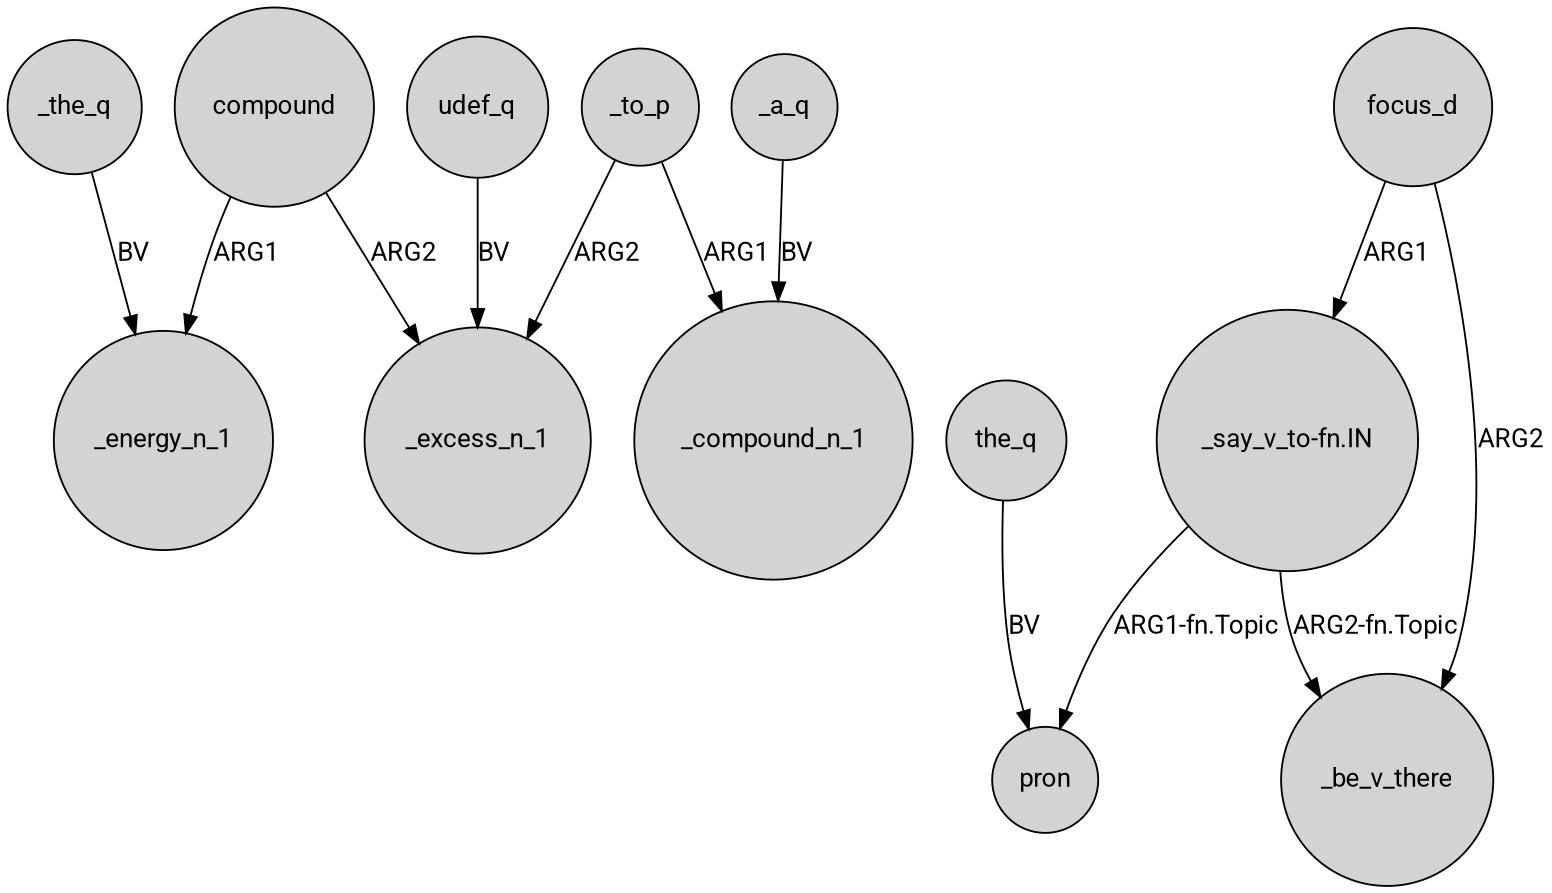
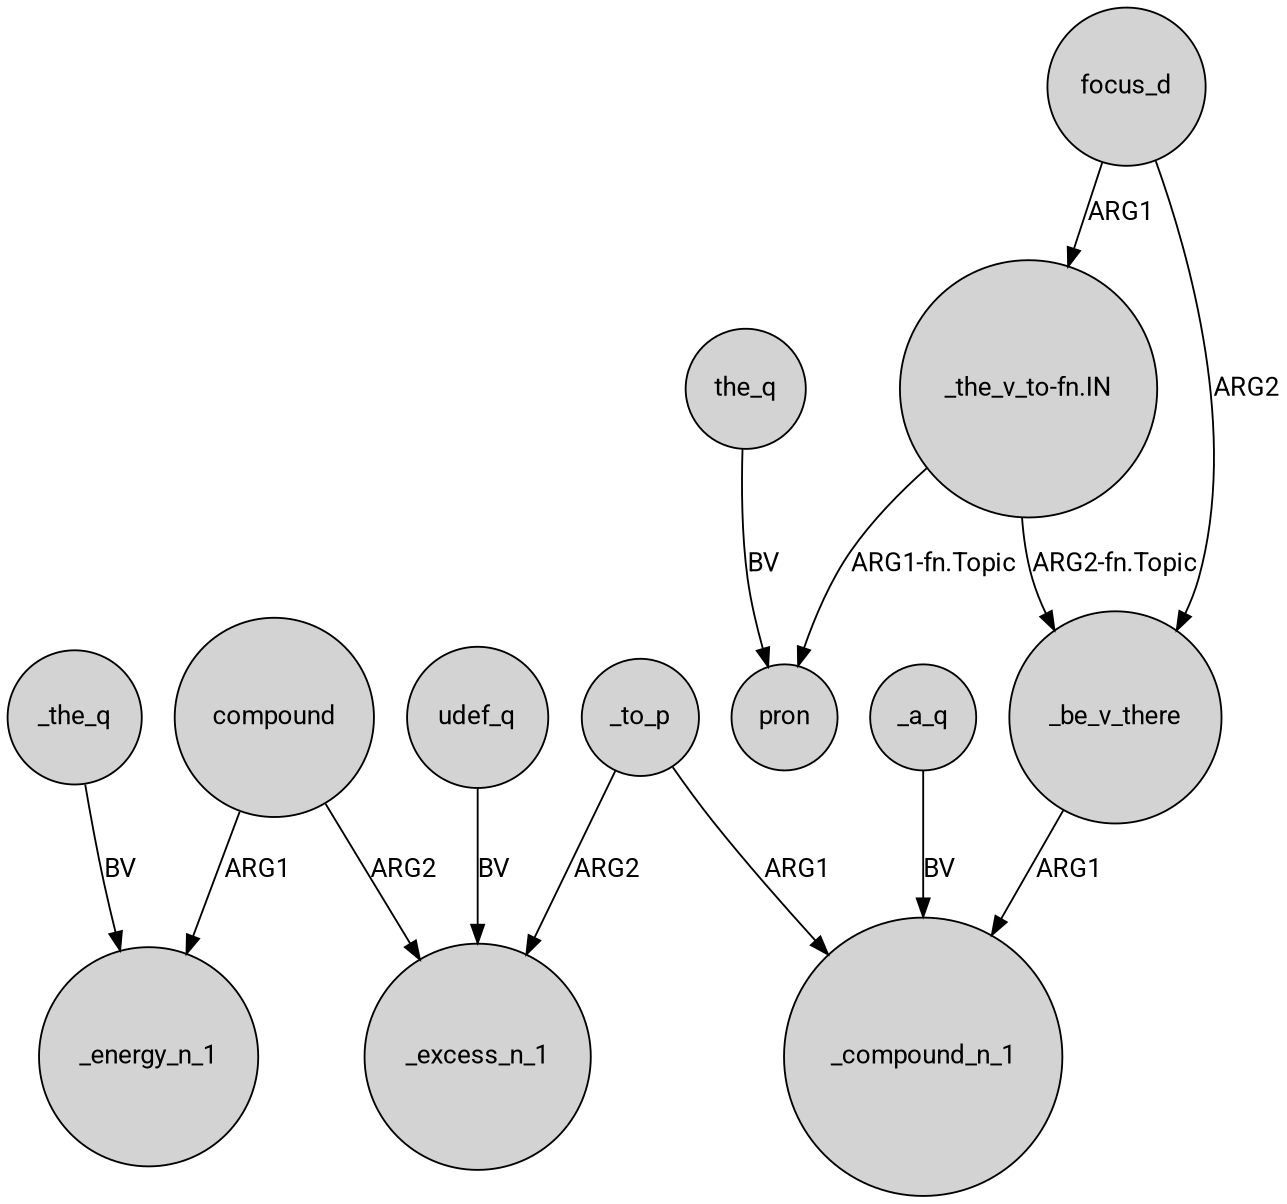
node "_say_v_to-fn.IN": label "_say_v_to-fn.IN" -> "_the_v_to-fn.IN"
edge "_be_v_there" -> "_compound_n_1": added, label "ARG1"
